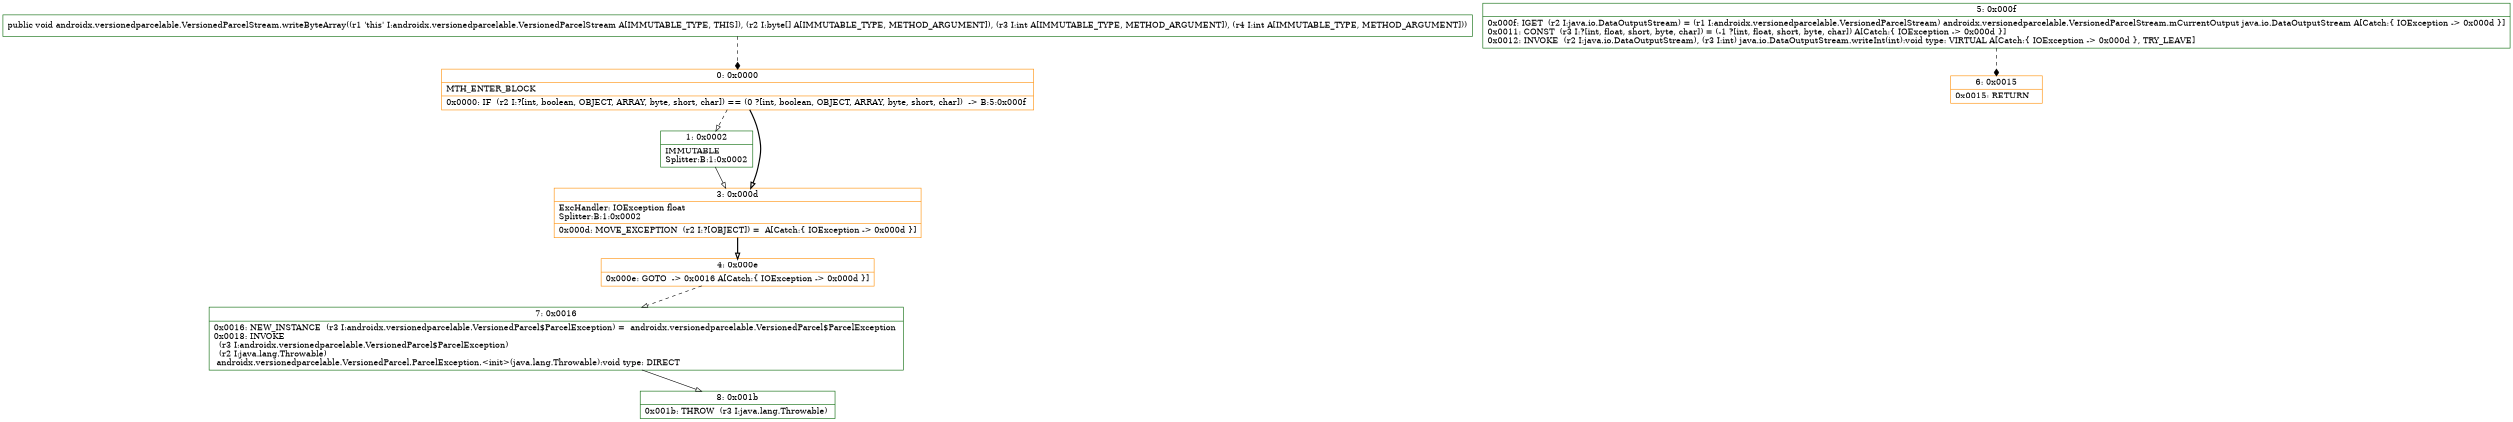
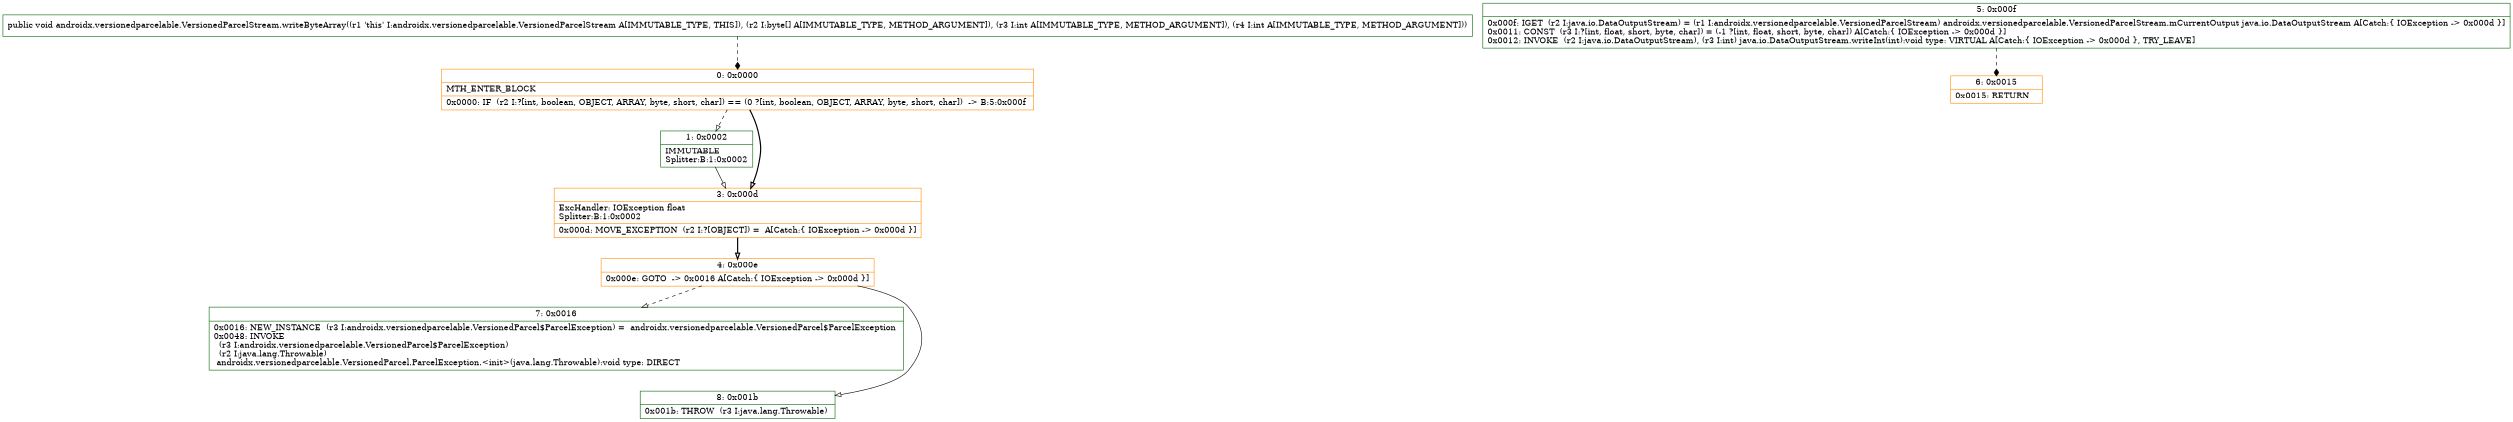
node "7: 0x0016": text "0x0018: INVOKE" -> "0x0048: INVOKE"
edge "7: 0x0016" -> "8: 0x001b": now "4: 0x000e" -> "8: 0x001b"
